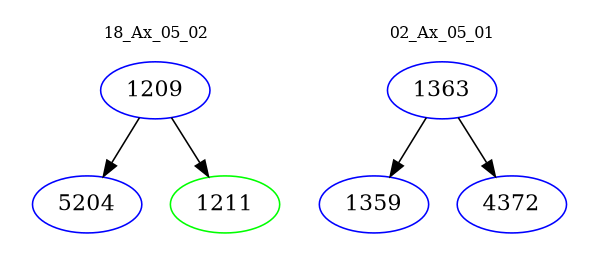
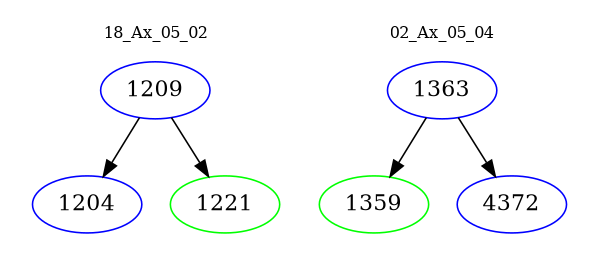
cluster "02_Ax_05_01": label "02_Ax_05_01" -> "02_Ax_05_04"
node "5204": label "5204" -> "1204"
node "1211": label "1211" -> "1221"
node "1359": color blue -> green
